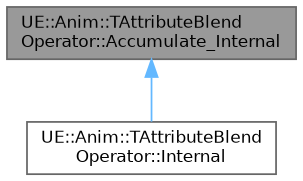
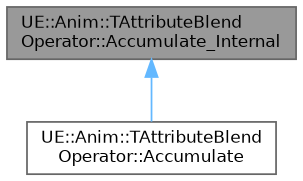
node "UE::Anim::TAttributeBlend Operator::Internal": label "UE::Anim::TAttributeBlend Operator::Internal" -> "UE::Anim::TAttributeBlend Operator::Accumulate"
